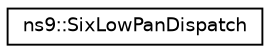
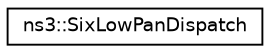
node "ns9::SixLowPanDispatch": label "ns9::SixLowPanDispatch" -> "ns3::SixLowPanDispatch"
